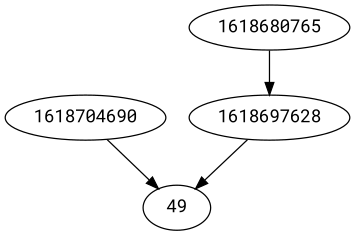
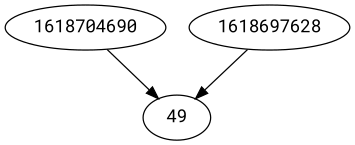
node "1618680765": removed
